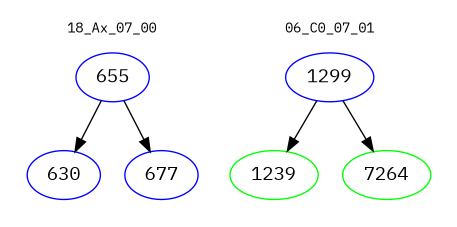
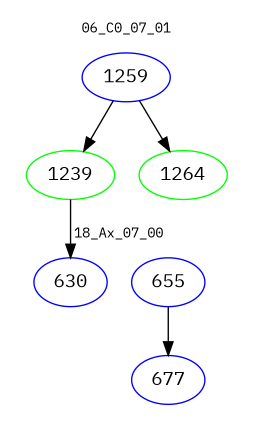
node "1299": label "1299" -> "1259"
edge "655" -> "630": now "1239" -> "630"
node "7264": label "7264" -> "1264"
